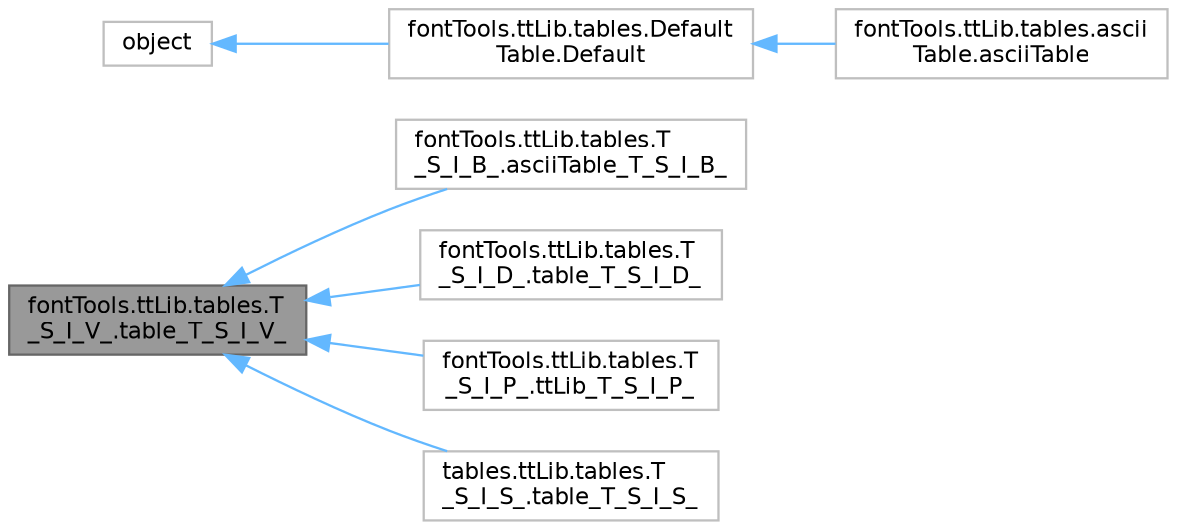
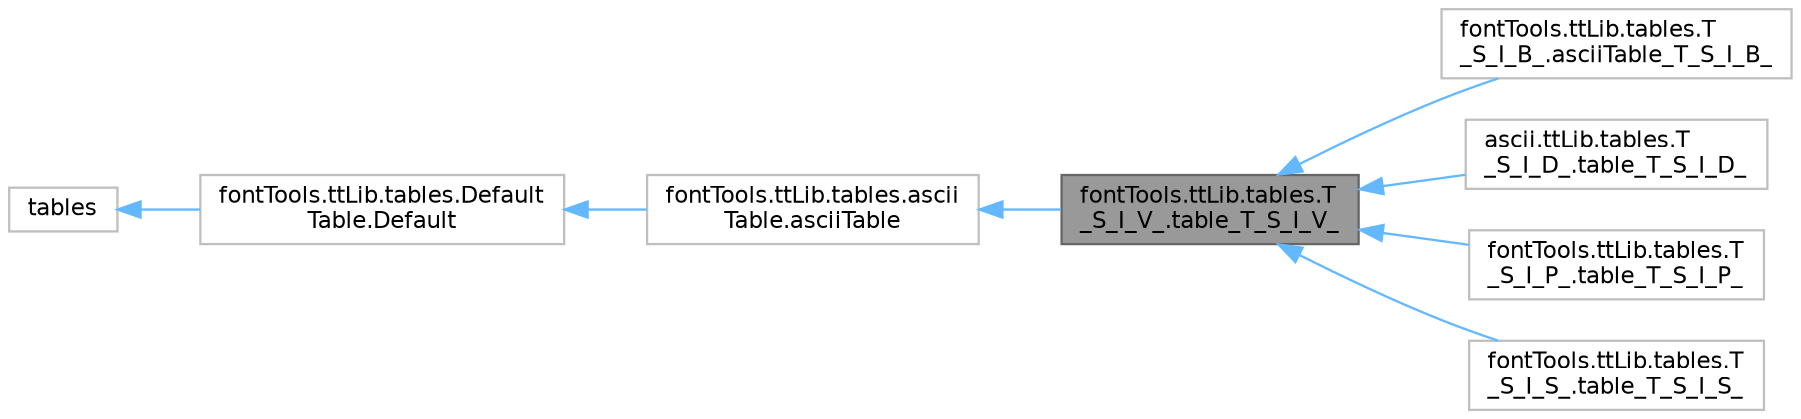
node "object": label "object" -> "tables"
edge "fontTools.ttLib.tables.T _S_I_V_.table_T_S_I_V_" -> "fontTools.ttLib.tables.ascii Table.asciiTable": added
node "fontTools.ttLib.tables.T _S_I_D_.table_T_S_I_D_": label "fontTools.ttLib.tables.T _S_I_D_.table_T_S_I_D_" -> "ascii.ttLib.tables.T _S_I_D_.table_T_S_I_D_"
node "fontTools.ttLib.tables.T _S_I_P_.ttLib_T_S_I_P_": label "fontTools.ttLib.tables.T _S_I_P_.ttLib_T_S_I_P_" -> "fontTools.ttLib.tables.T _S_I_P_.table_T_S_I_P_"
node "tables.ttLib.tables.T _S_I_S_.table_T_S_I_S_": label "tables.ttLib.tables.T _S_I_S_.table_T_S_I_S_" -> "fontTools.ttLib.tables.T _S_I_S_.table_T_S_I_S_"
